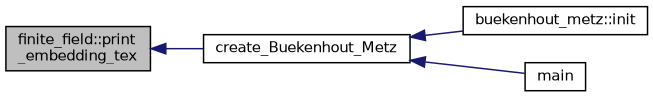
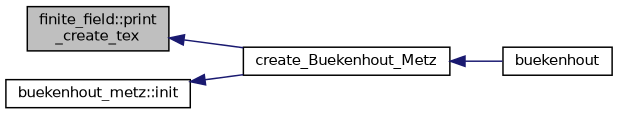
edge "buekenhout_metz::init" -> "create_Buekenhout_Metz": reversed
node "finite_field::print _embedding_tex": label "finite_field::print _embedding_tex" -> "finite_field::print _create_tex"
node "main": label "main" -> "buekenhout"
